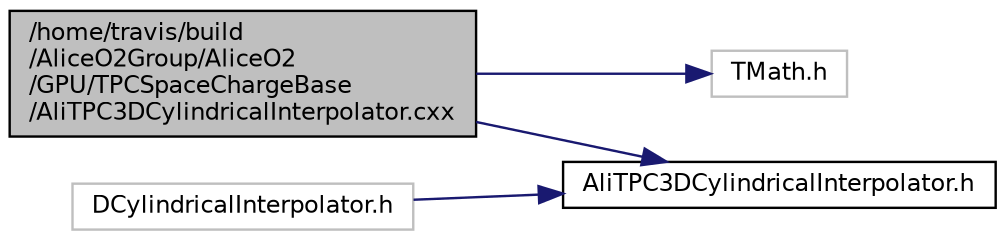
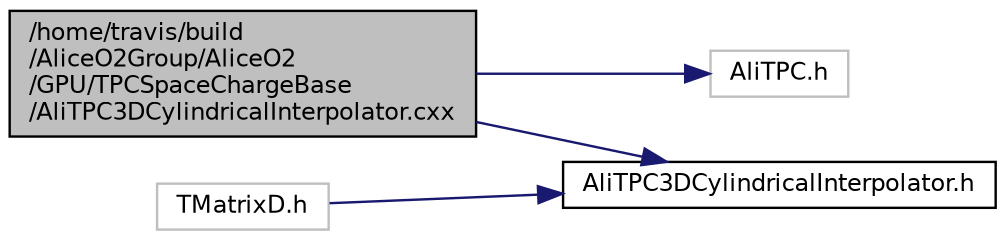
node "TMath.h": label "TMath.h" -> "AliTPC.h"
node "DCylindricalInterpolator.h": label "DCylindricalInterpolator.h" -> "TMatrixD.h"
